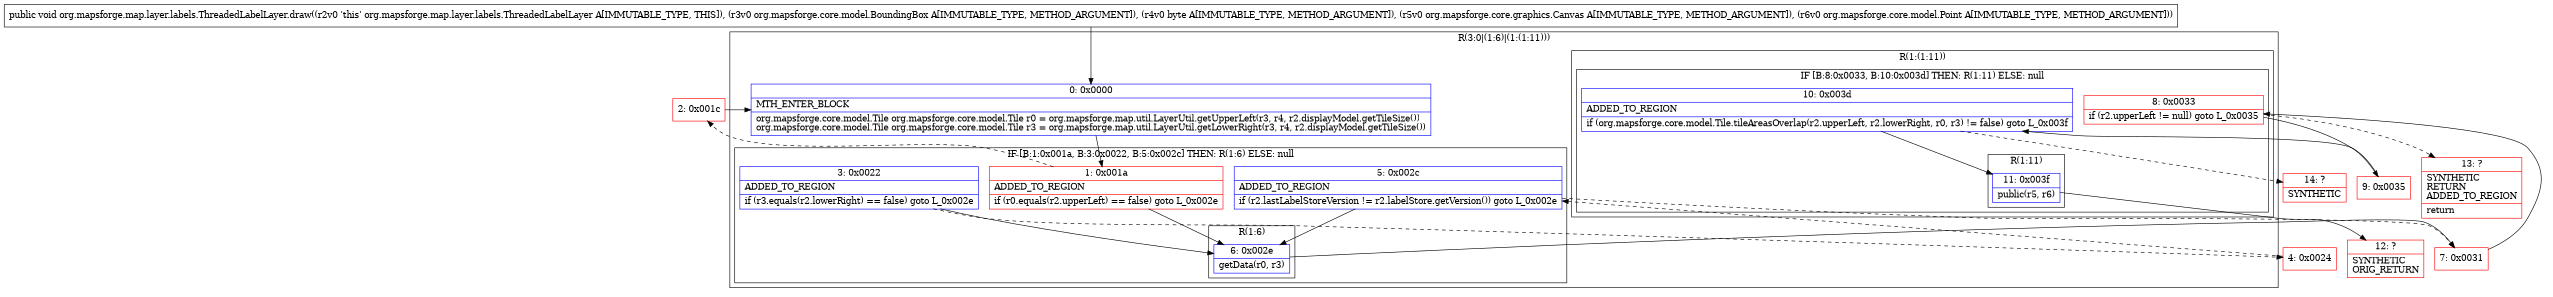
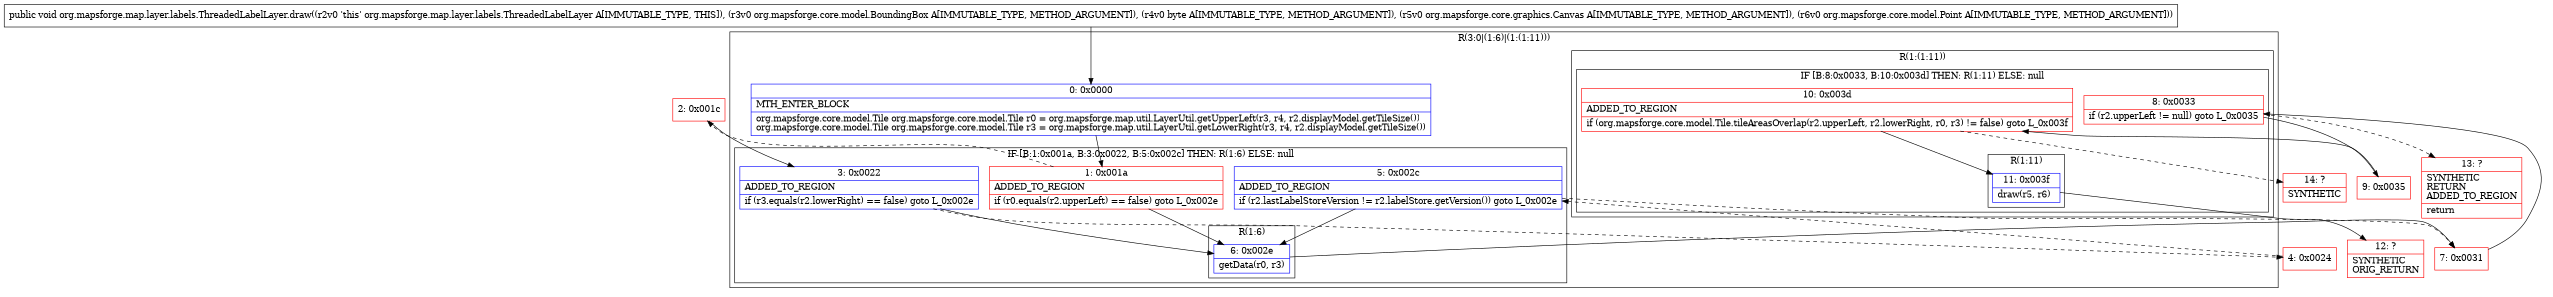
edge "2: 0x001c" -> "0: 0x0000": now "2: 0x001c" -> "3: 0x0022"
node "10: 0x003d": color blue -> red
node "11: 0x003f": text "public(r5, r6)" -> "draw(r5, r6)"
